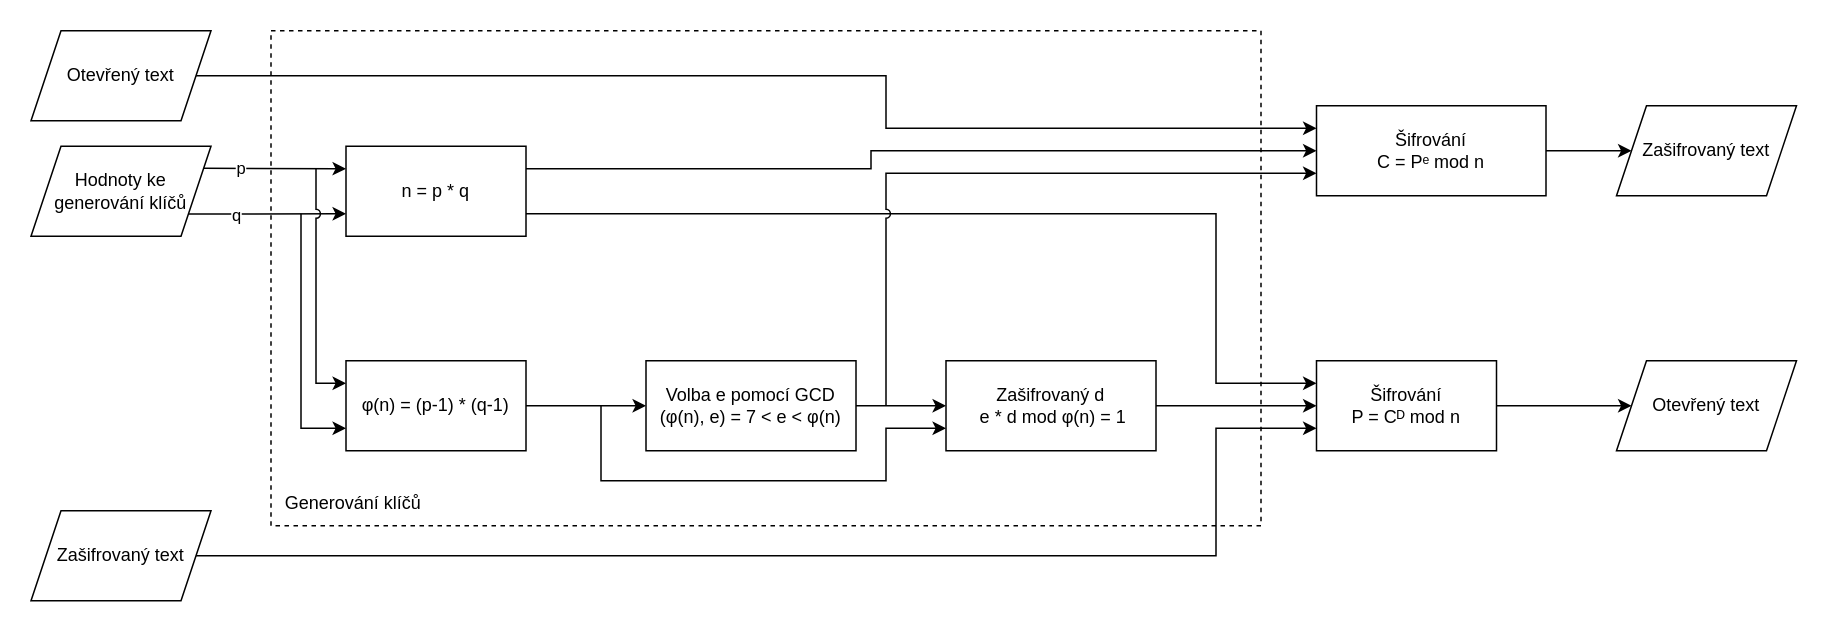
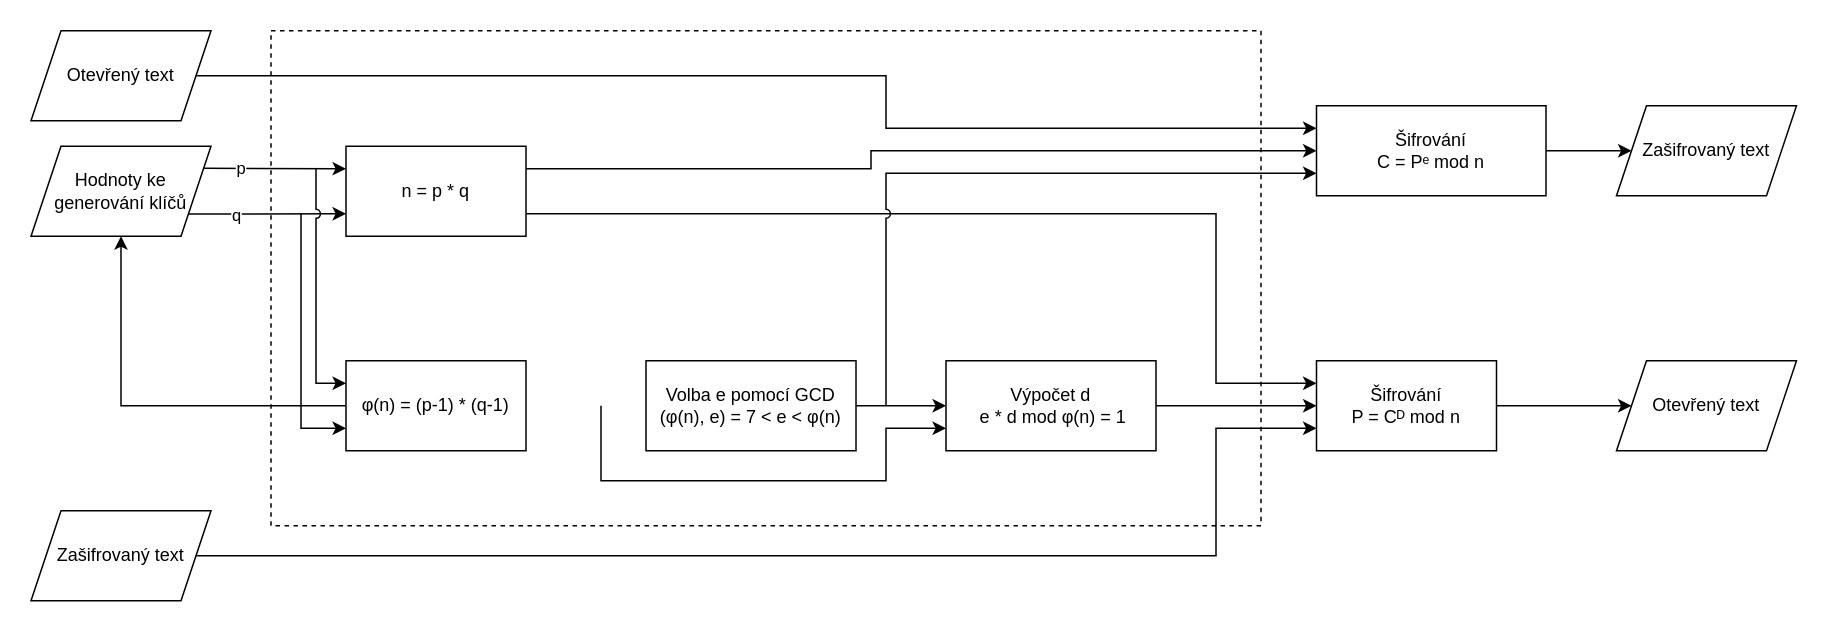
edge "φ(n) = (p-1) * (q-1)" -> "Volba e pomocí GCD (φ(n), e) = 7 < e < φ(n)": now "φ(n) = (p-1) * (q-1)" -> "Hodnoty ke generování klíčů"
node "Zašifrovaný d e * d mod φ(n) = 1": label "Zašifrovaný d e * d mod φ(n) = 1" -> "Výpočet d e * d mod φ(n) = 1"
node "Generování klíčů": removed
